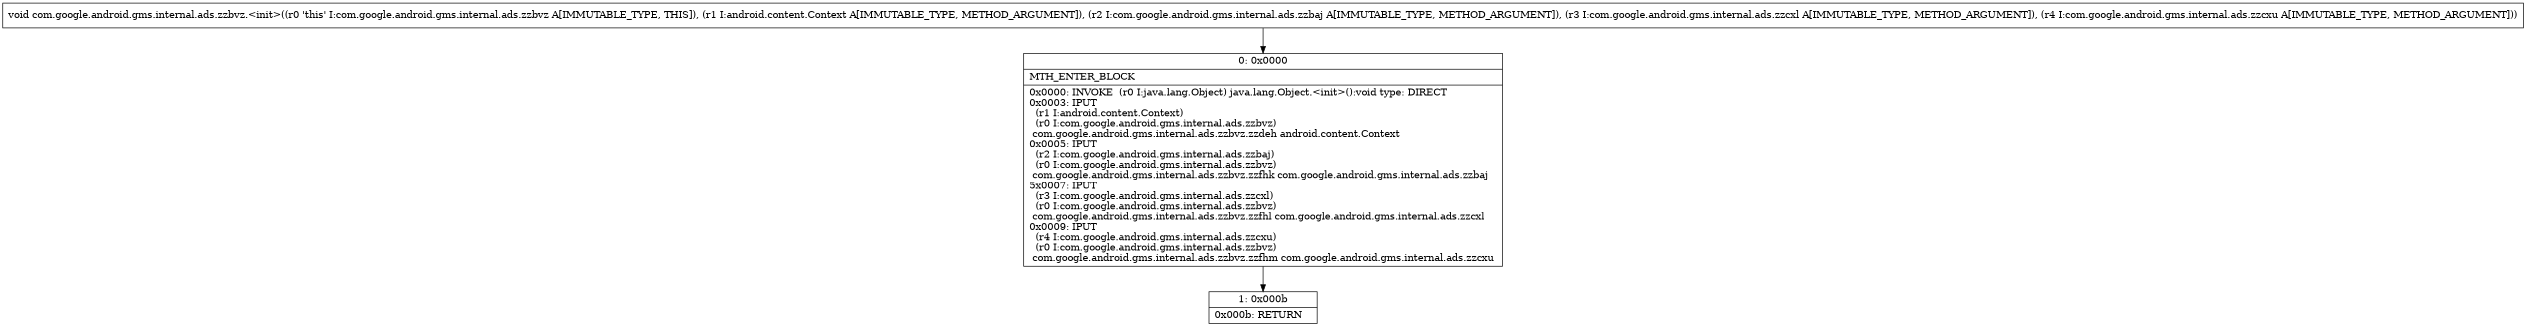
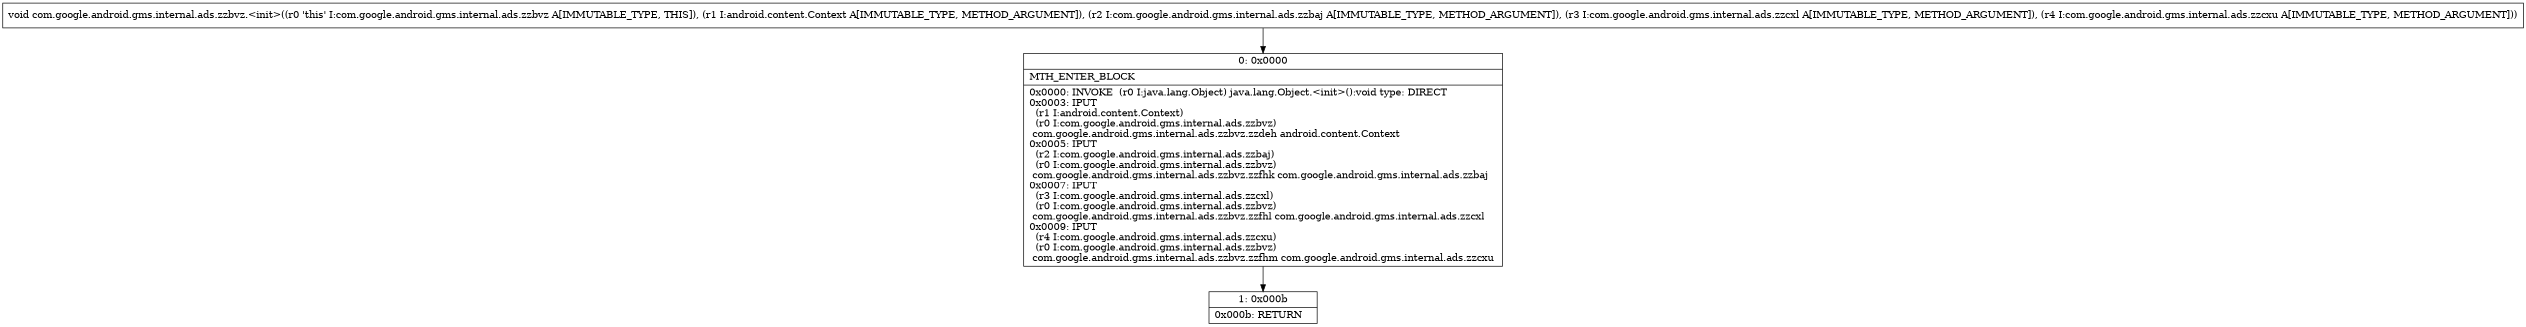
node "0: 0x0000": text "5x0007: IPUT" -> "0x0007: IPUT"
